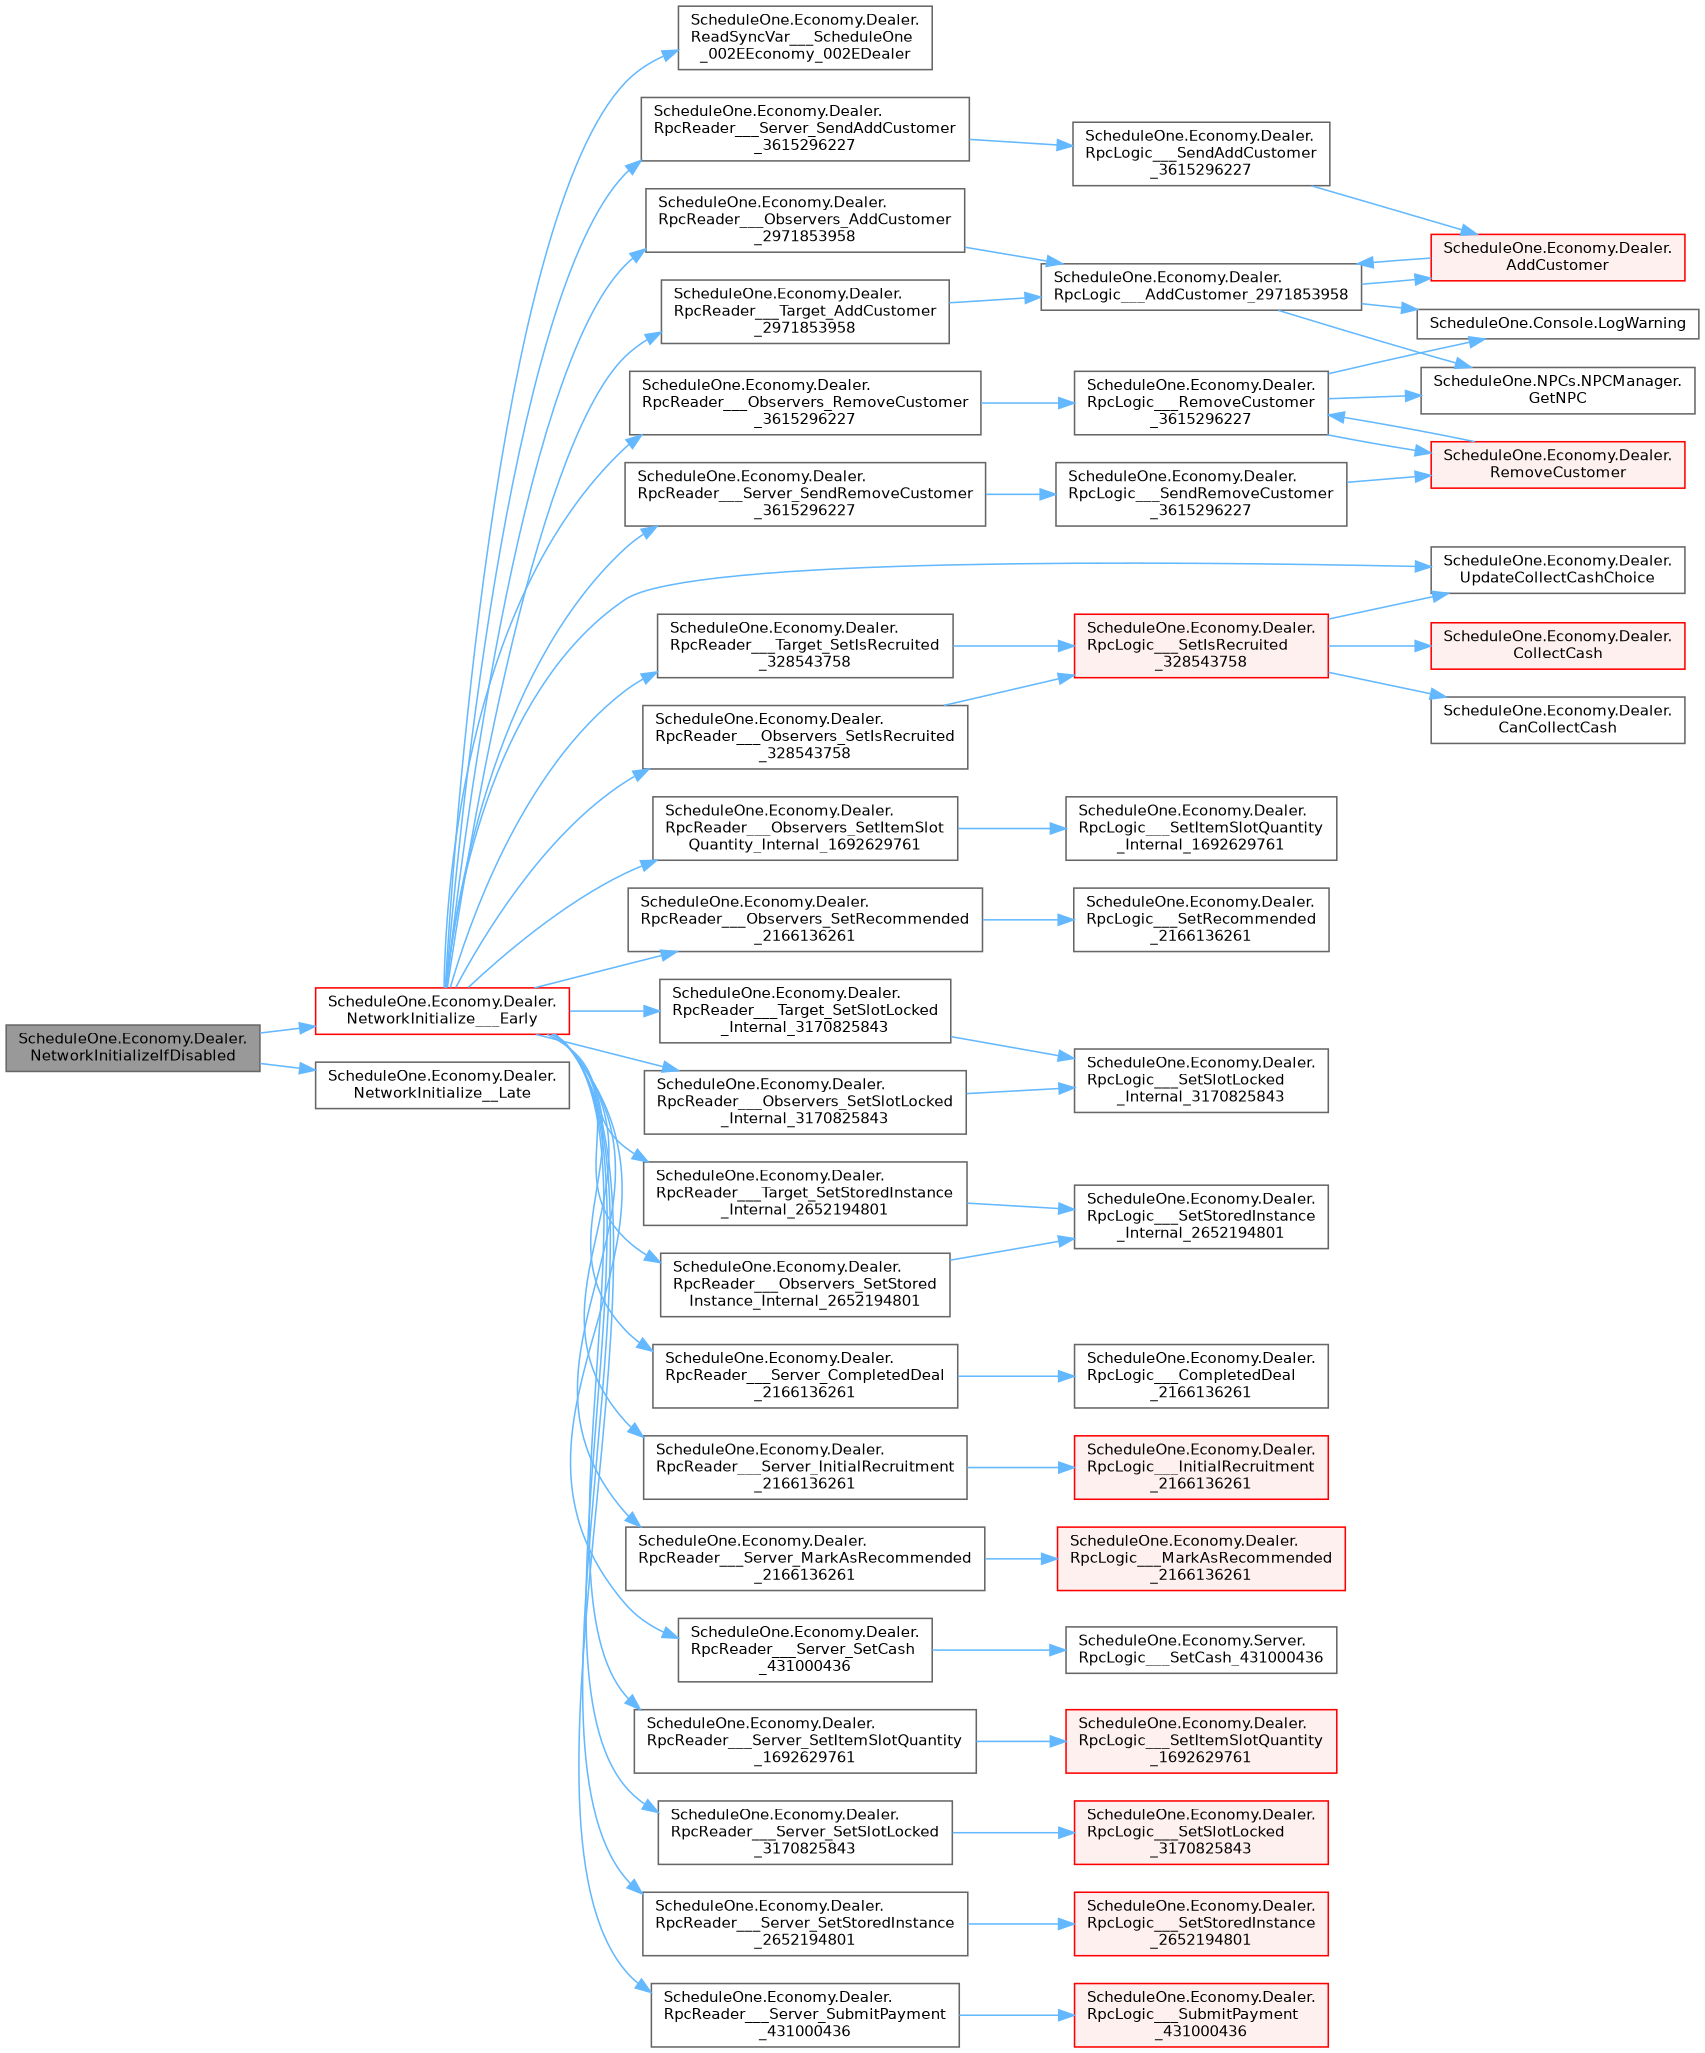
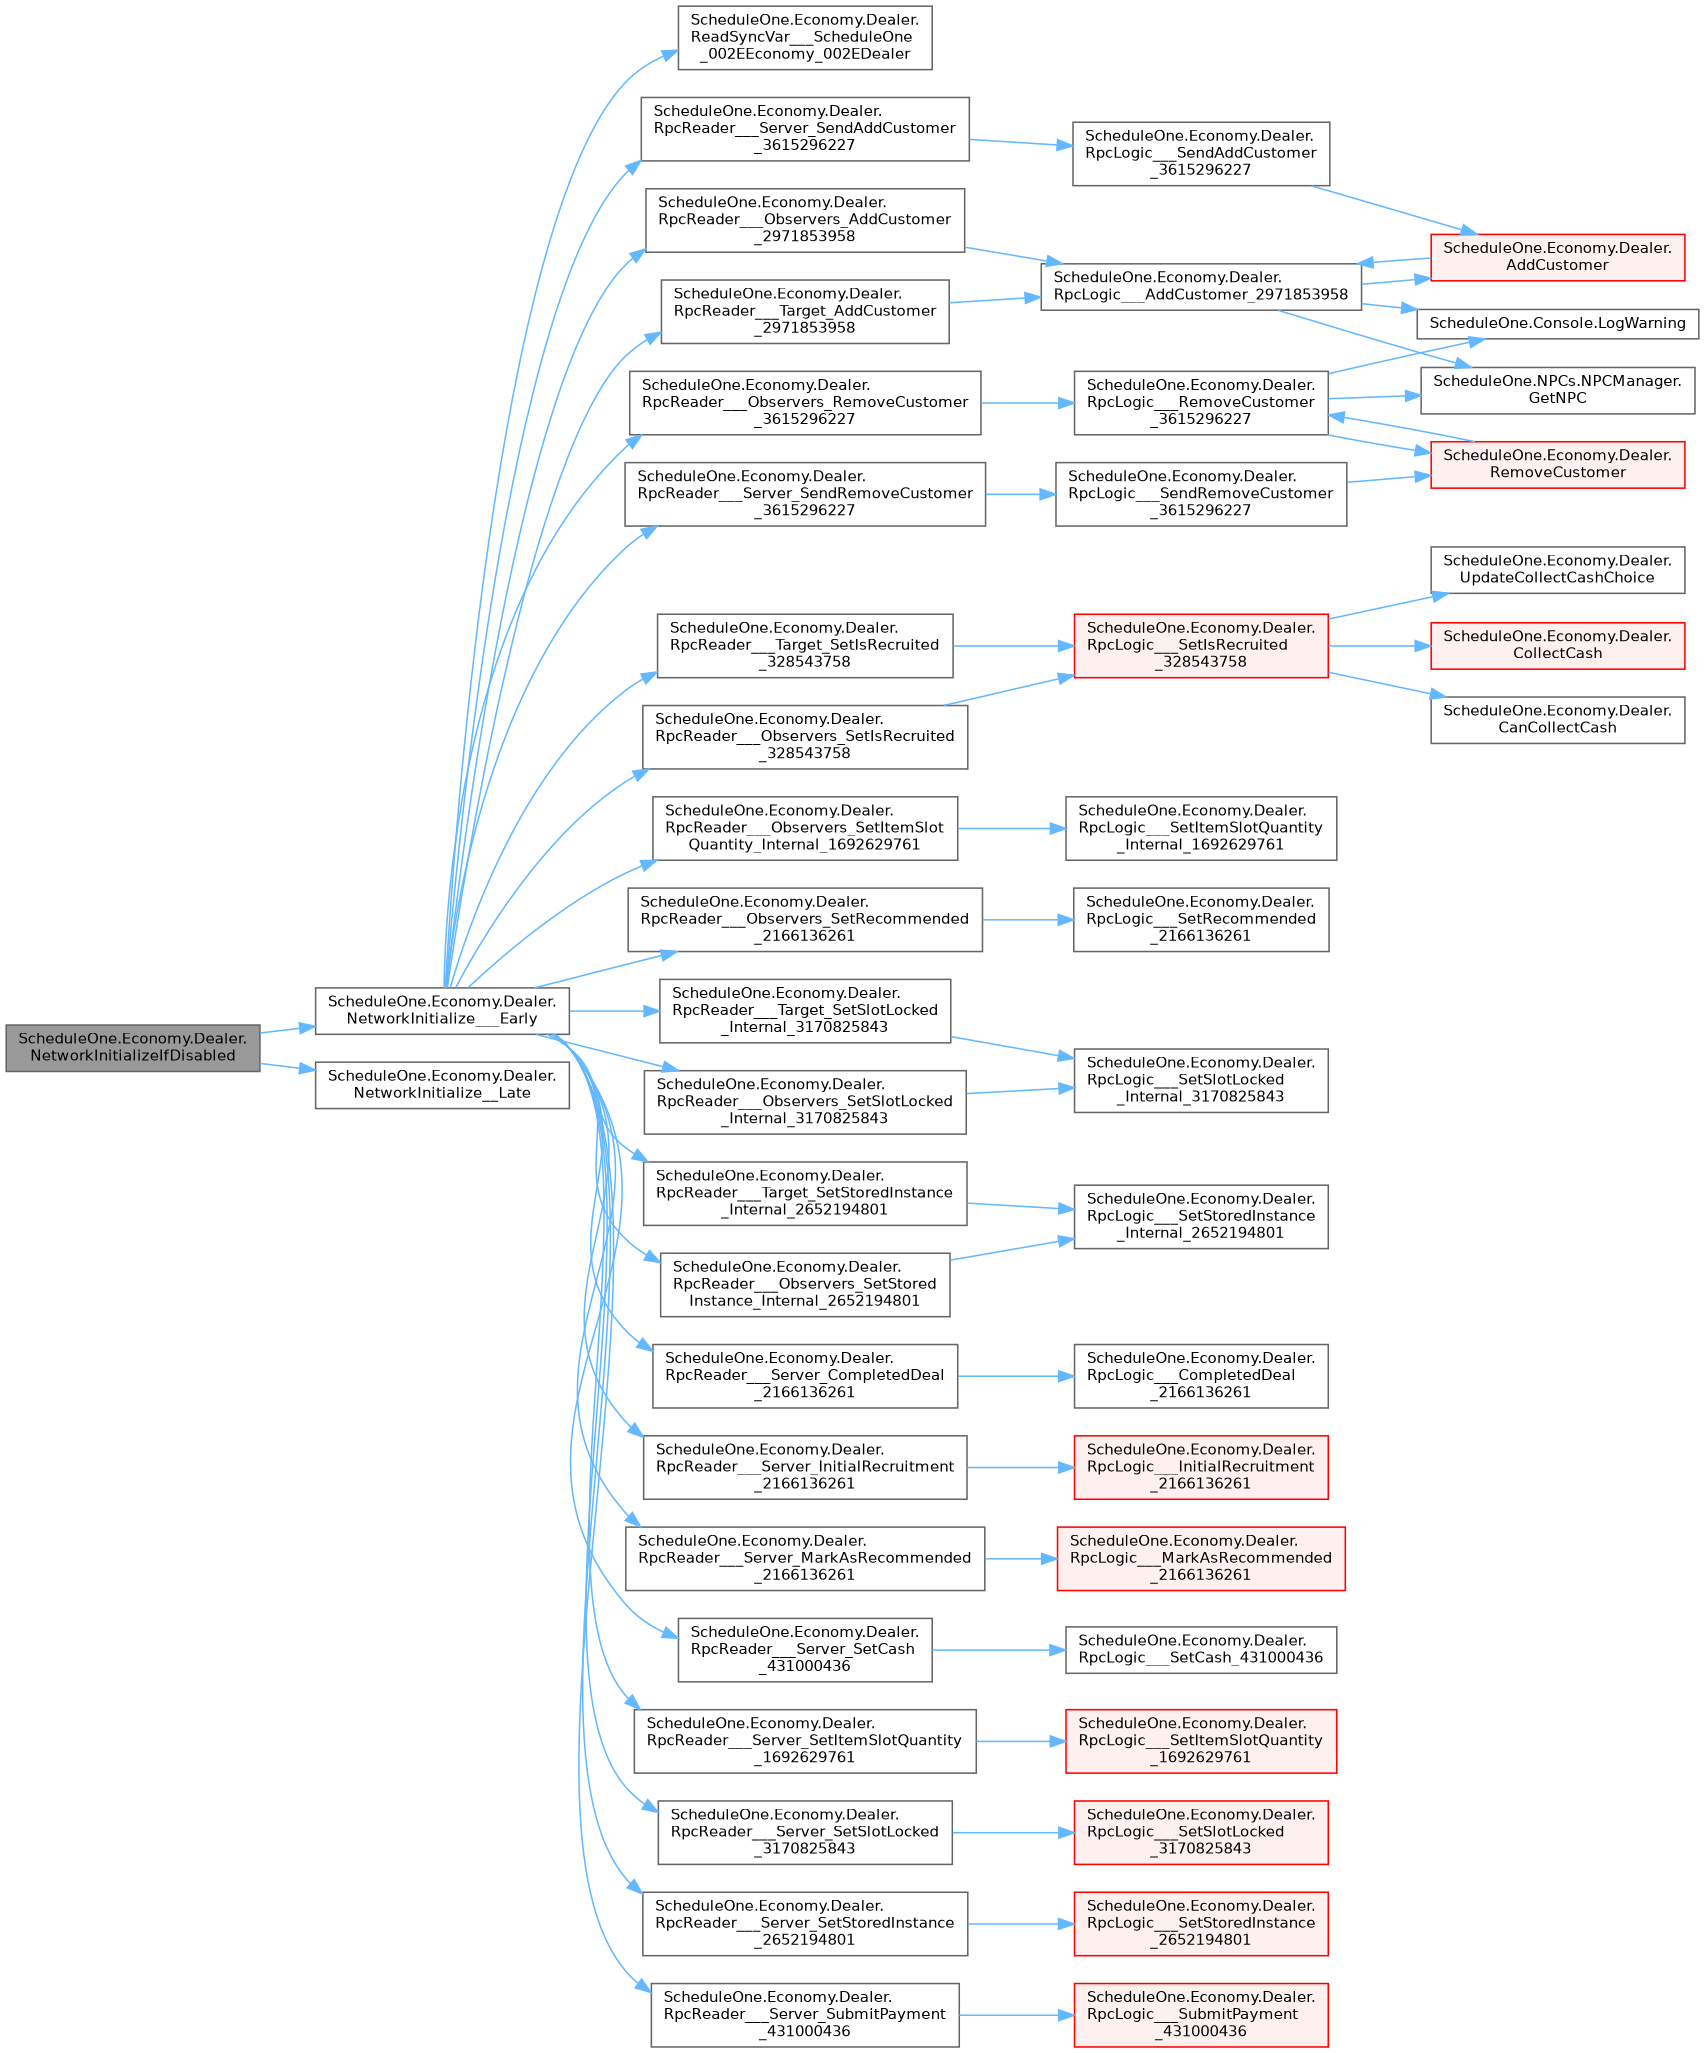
edge "ScheduleOne.Economy.Dealer. NetworkInitialize___Early" -> "ScheduleOne.Economy.Dealer. UpdateCollectCashChoice": removed
node "ScheduleOne.Economy.Dealer. NetworkInitialize___Early": color red -> grey40
node "ScheduleOne.Economy.Server. RpcLogic___SetCash_431000436": label "ScheduleOne.Economy.Server. RpcLogic___SetCash_431000436" -> "ScheduleOne.Economy.Dealer. RpcLogic___SetCash_431000436"
